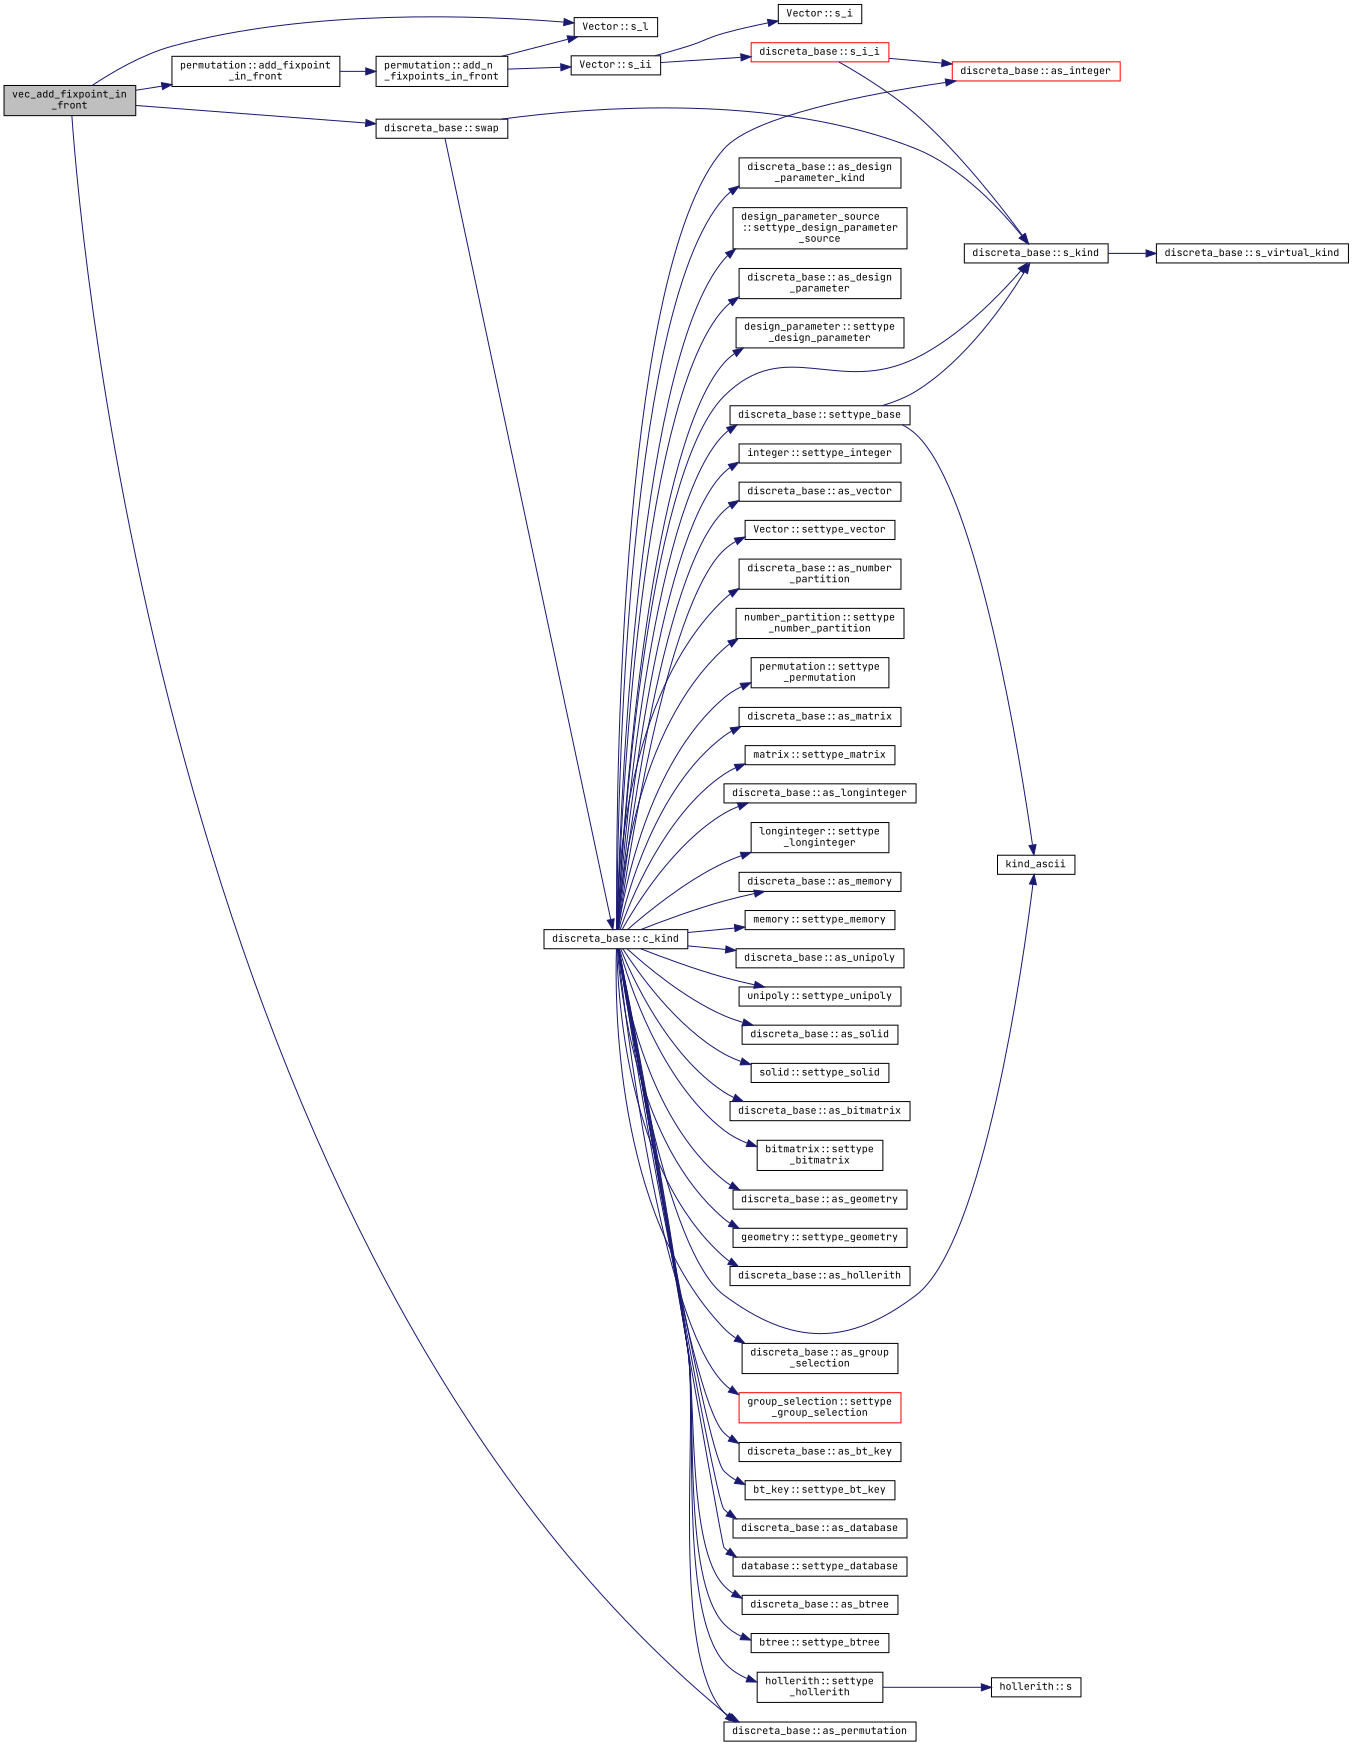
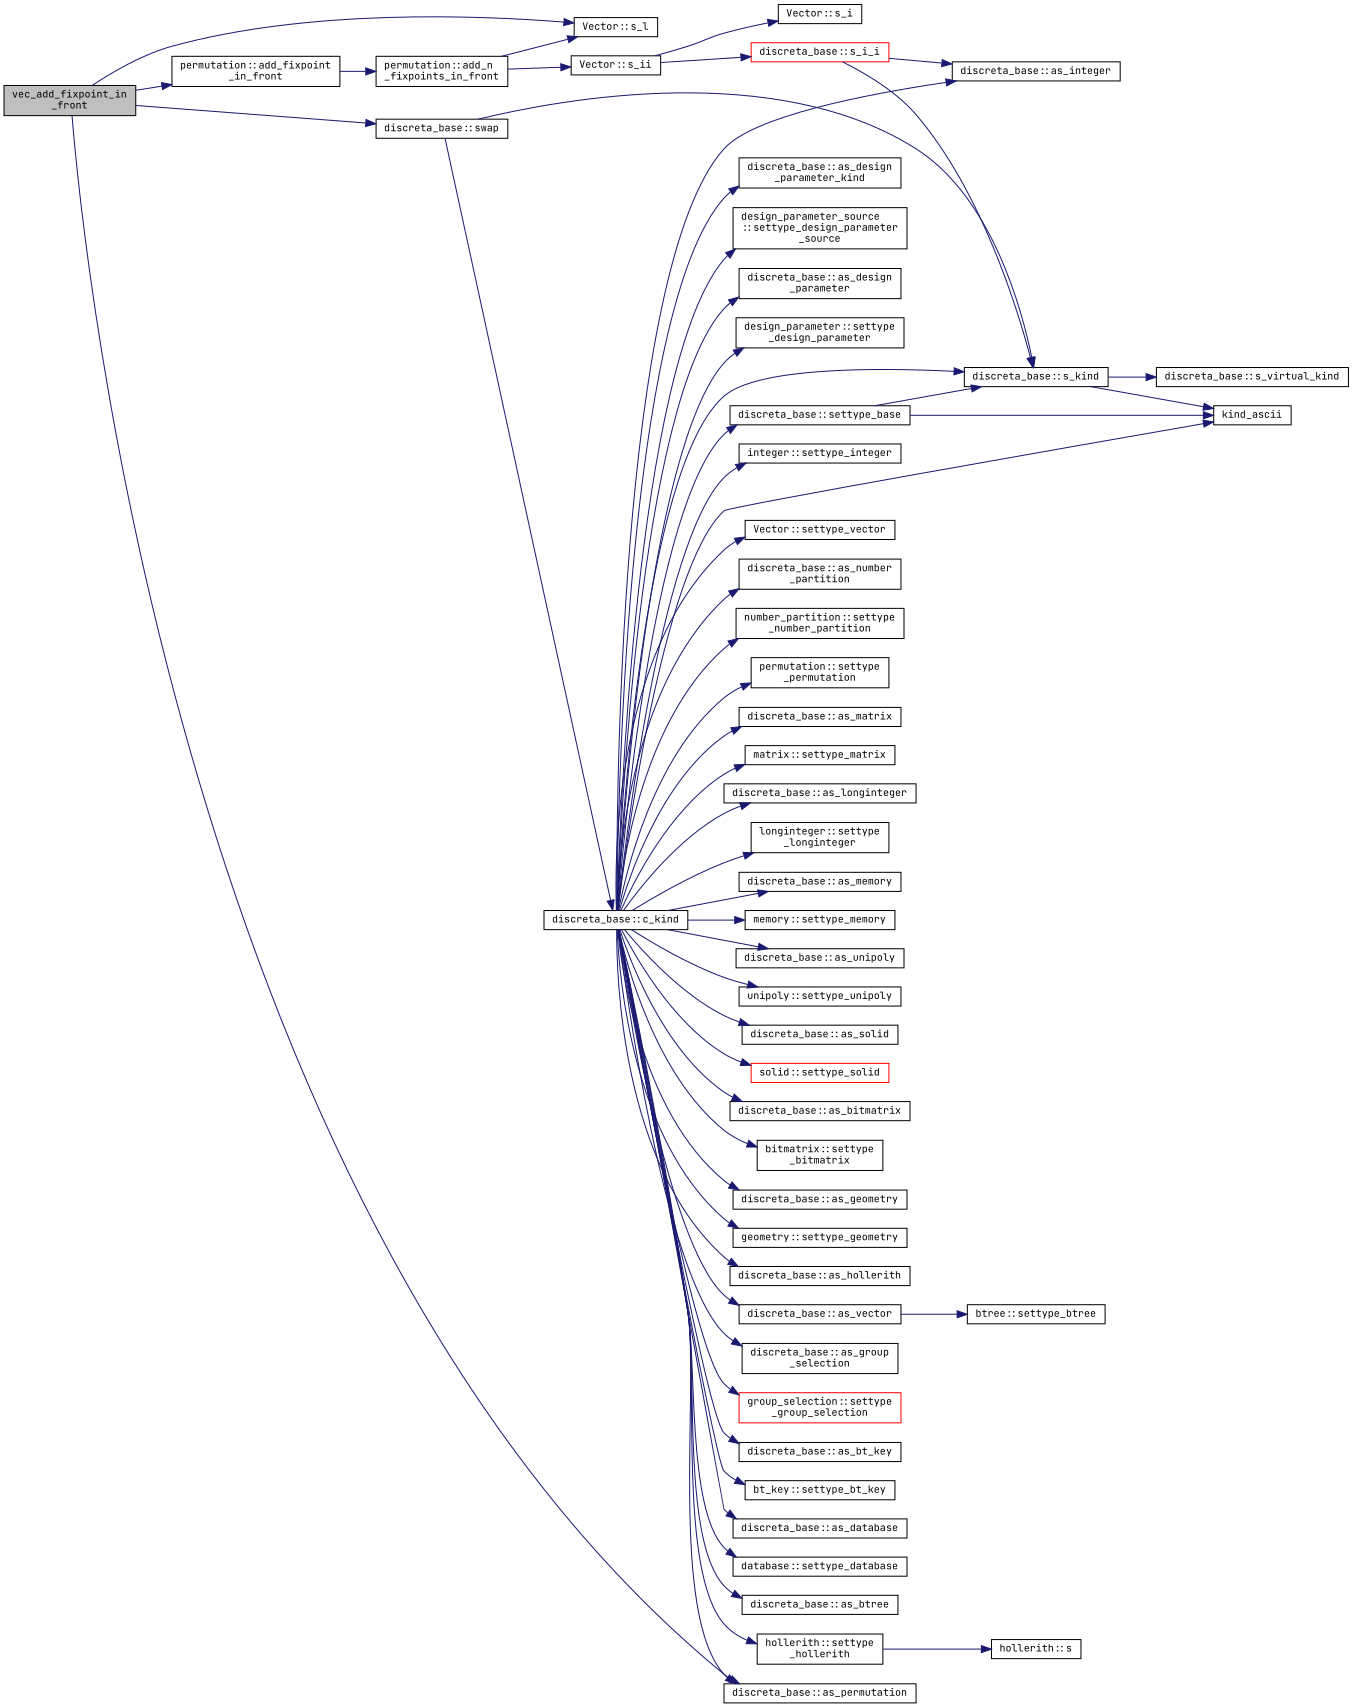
node "discreta_base::as_integer": color red -> black
edge "discreta_base::s_kind" -> "kind_ascii": added
node "solid::settype_solid": color black -> red
edge "discreta_base::c_kind" -> "btree::settype_btree": now "discreta_base::as_vector" -> "btree::settype_btree"
